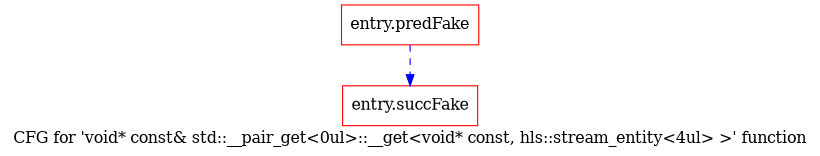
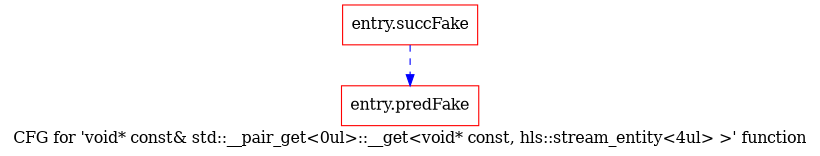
edge "entry.predFake" -> "entry.succFake": reversed
